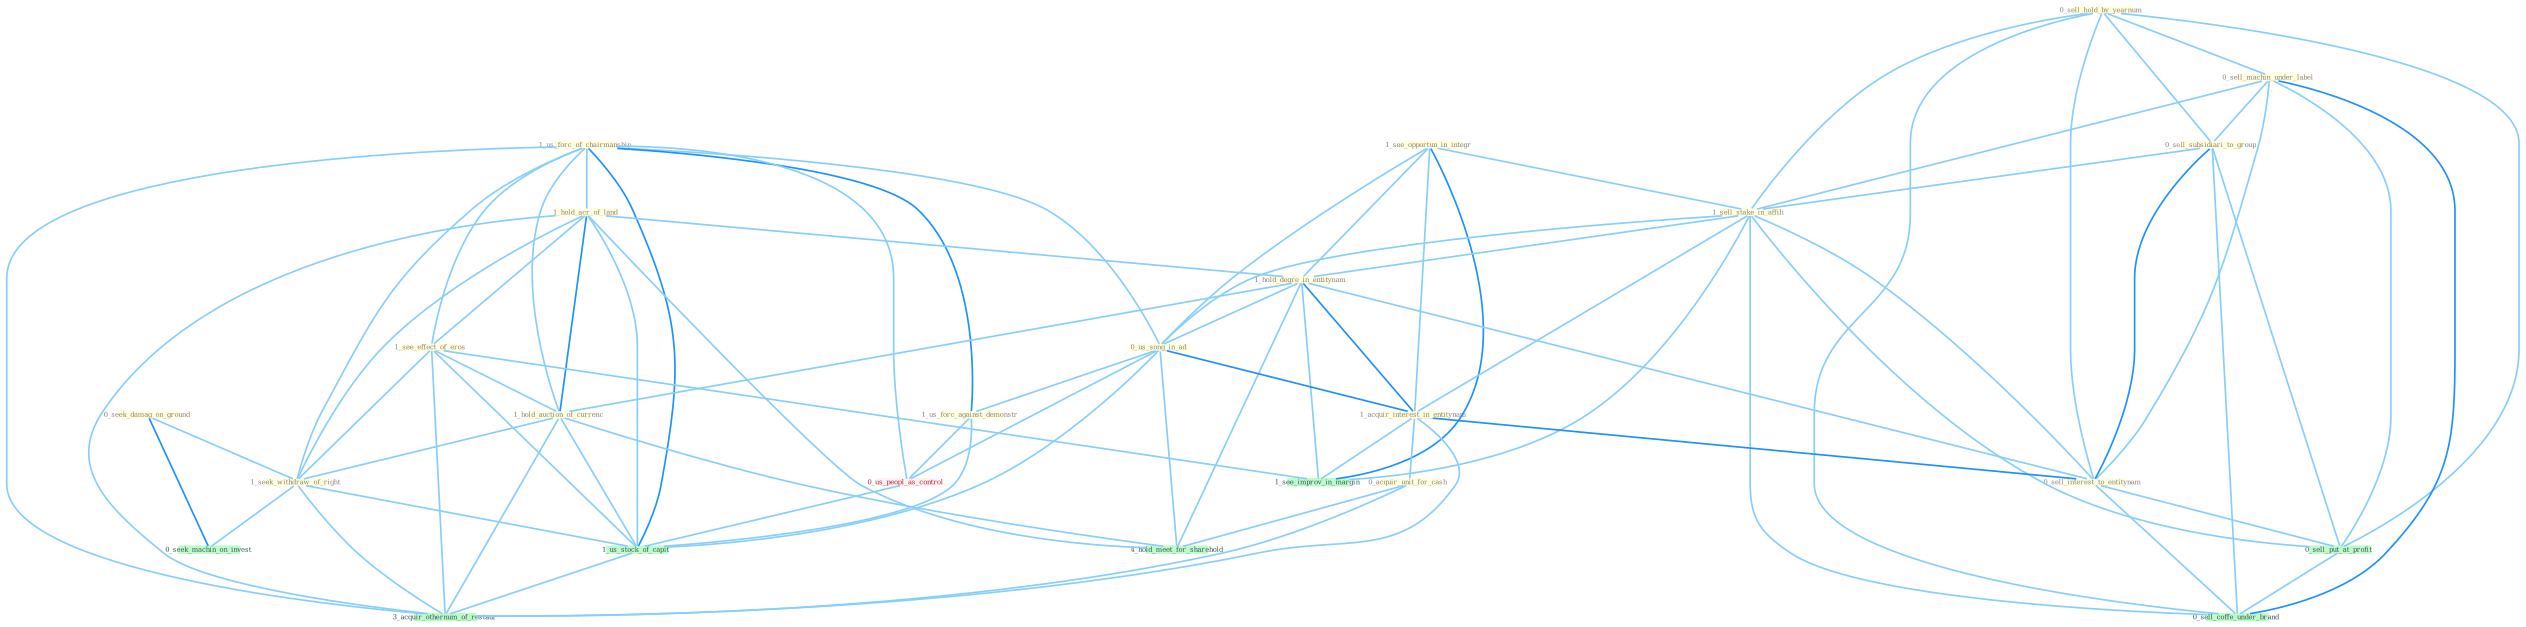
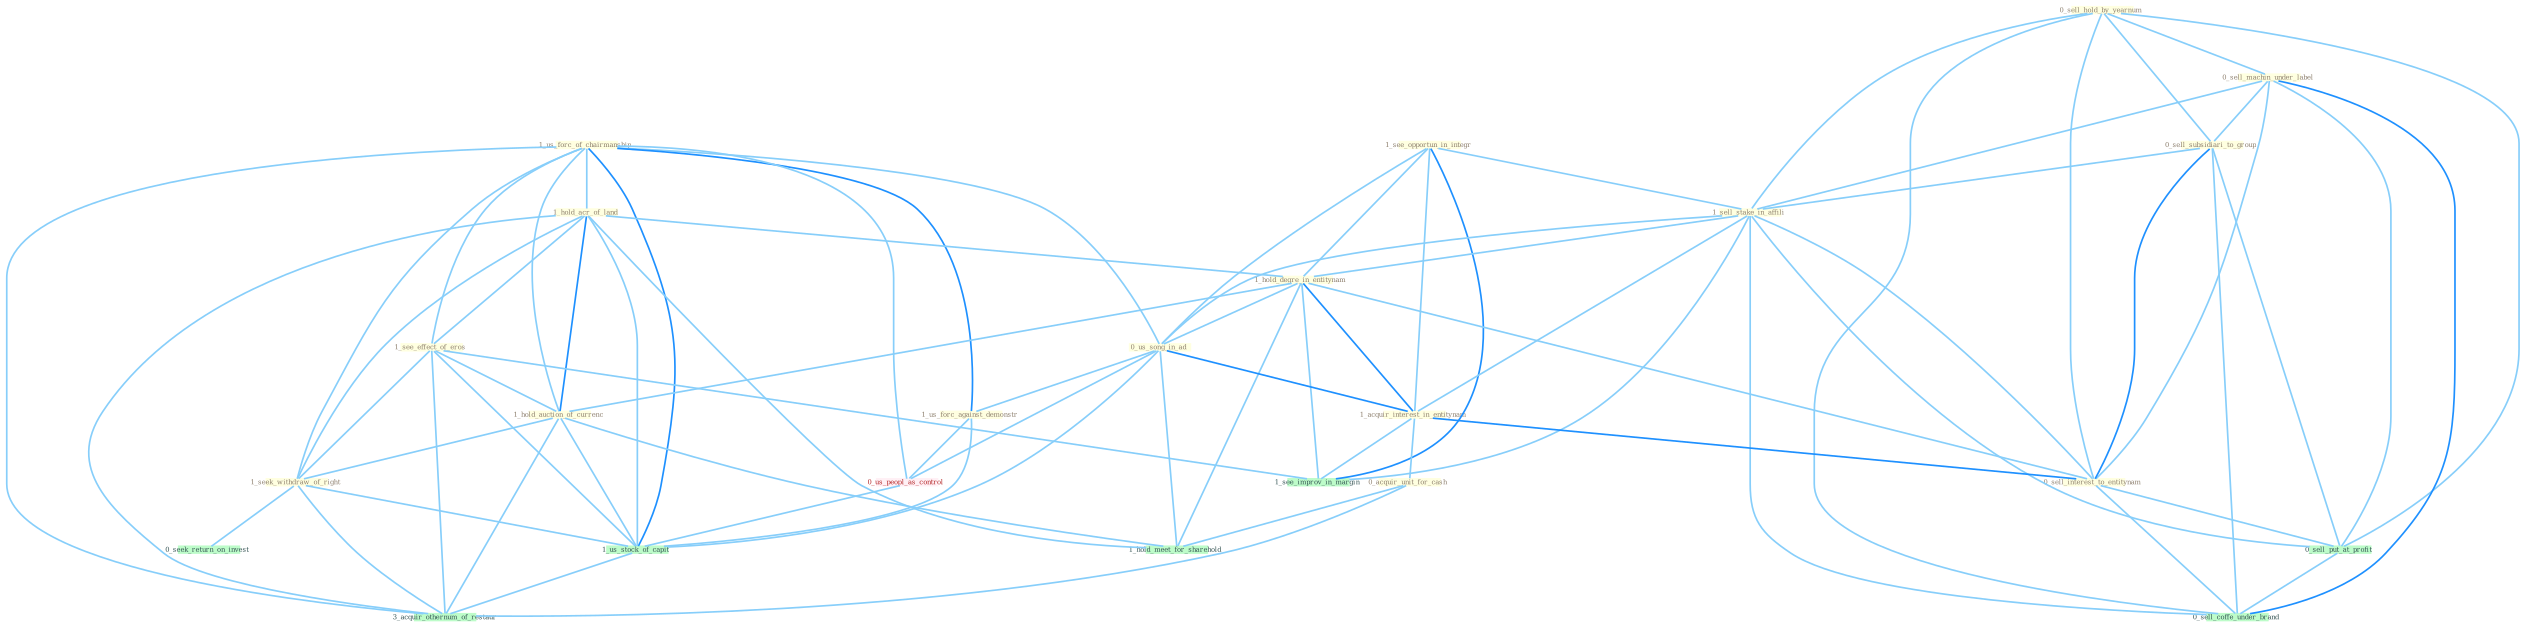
node "0_seek_damag_on_ground": removed
edge "1_acquir_interest_in_entitynam" -- "3_acquir_othernum_of_restaur": removed
node "0_seek_machin_on_invest": label "0_seek_machin_on_invest" -> "0_seek_return_on_invest"
node "4_hold_meet_for_sharehold": label "4_hold_meet_for_sharehold" -> "1_hold_meet_for_sharehold"
